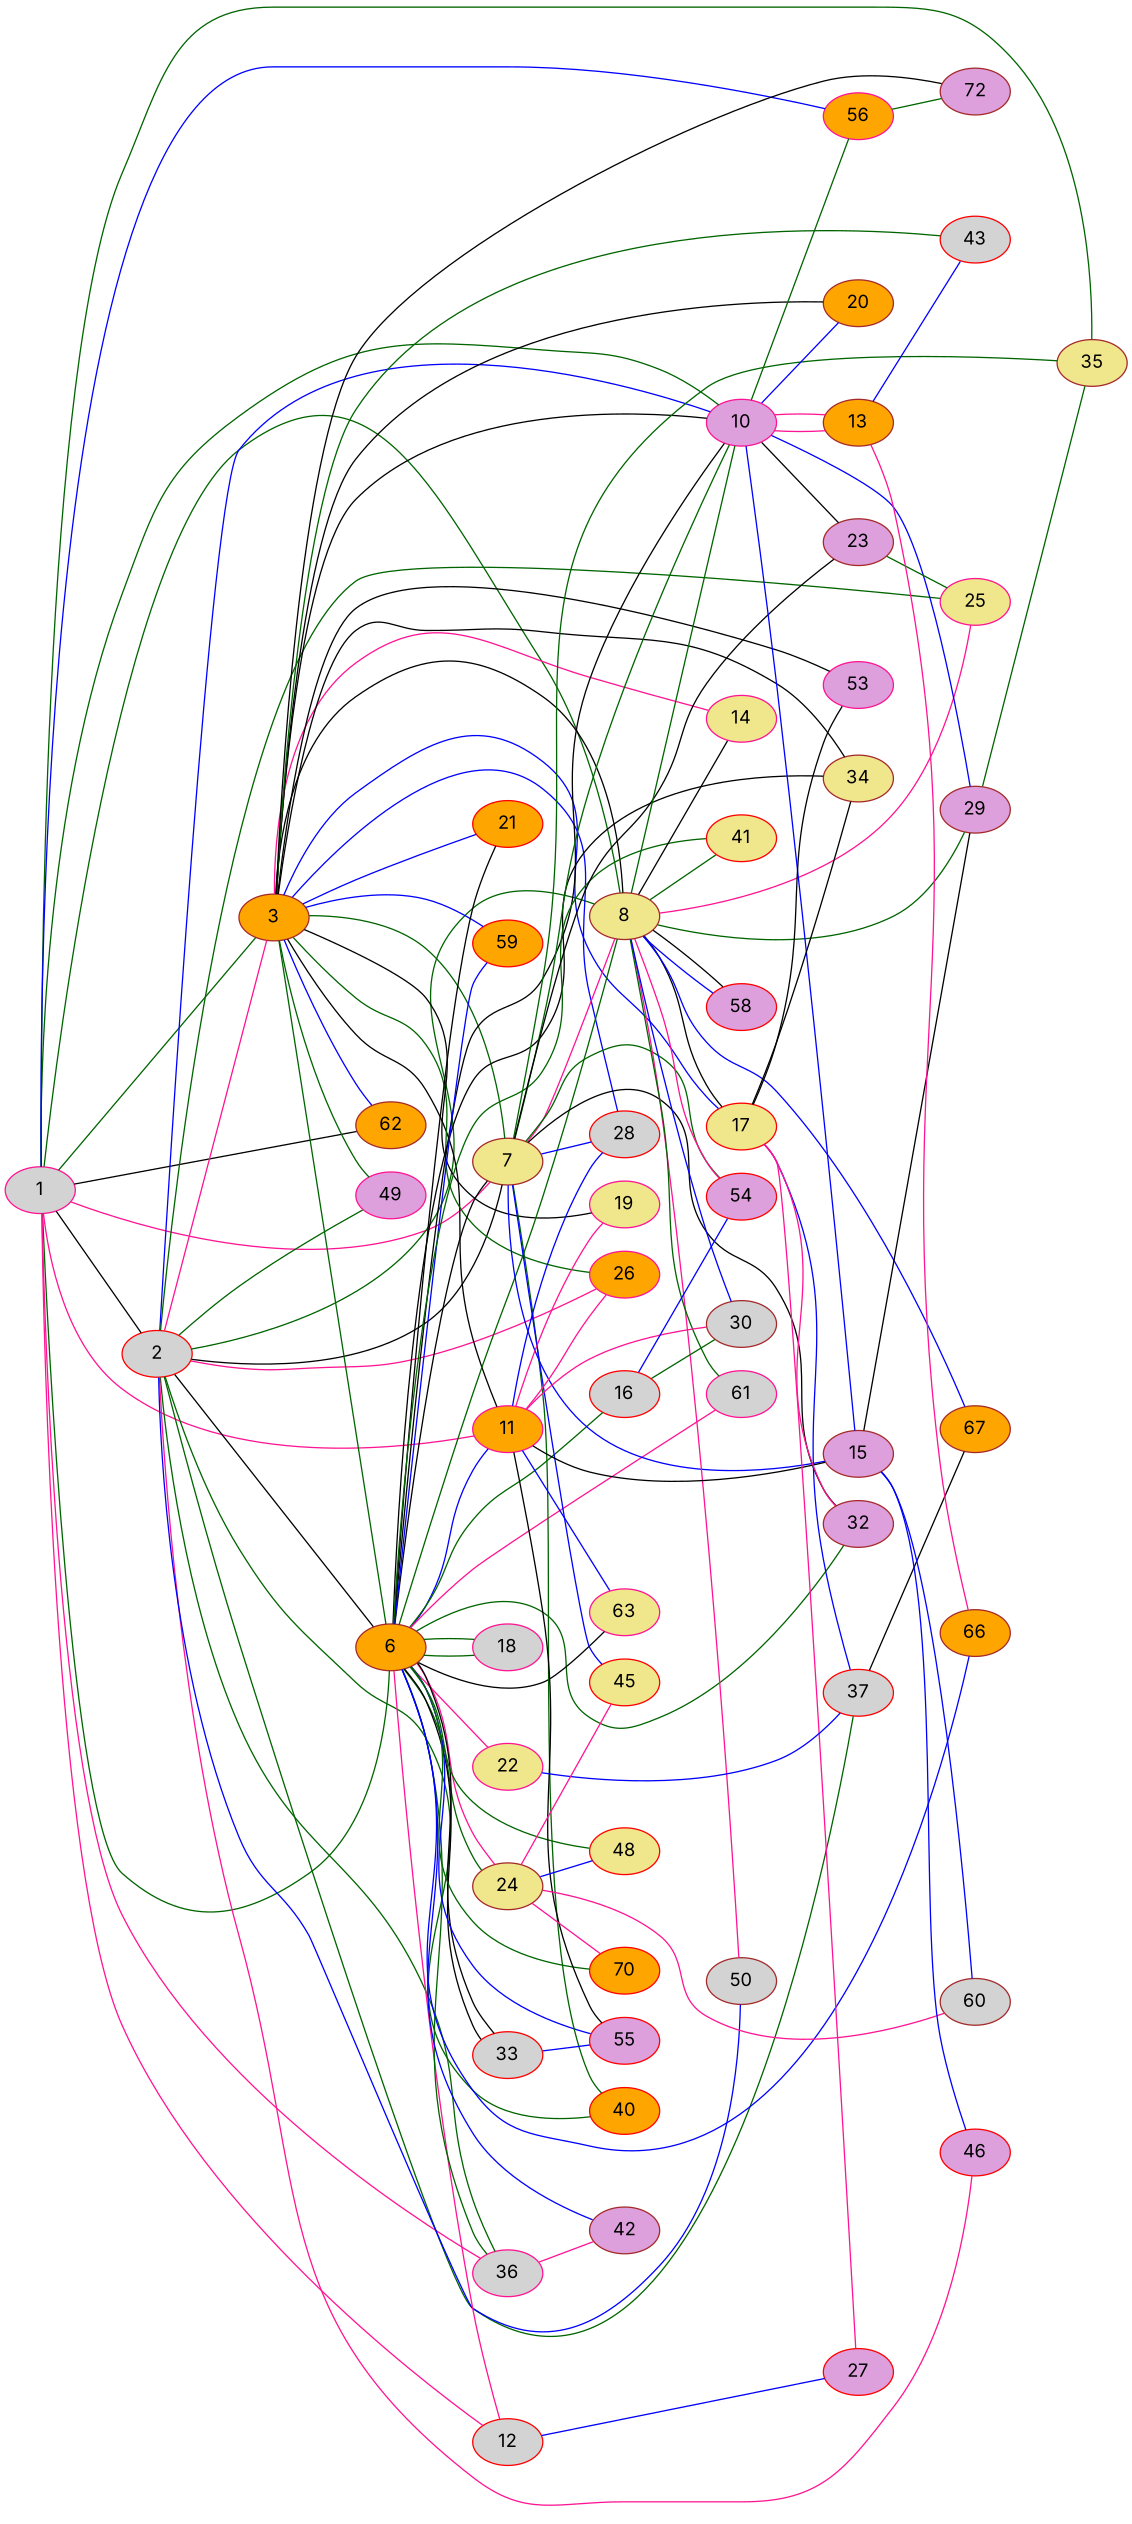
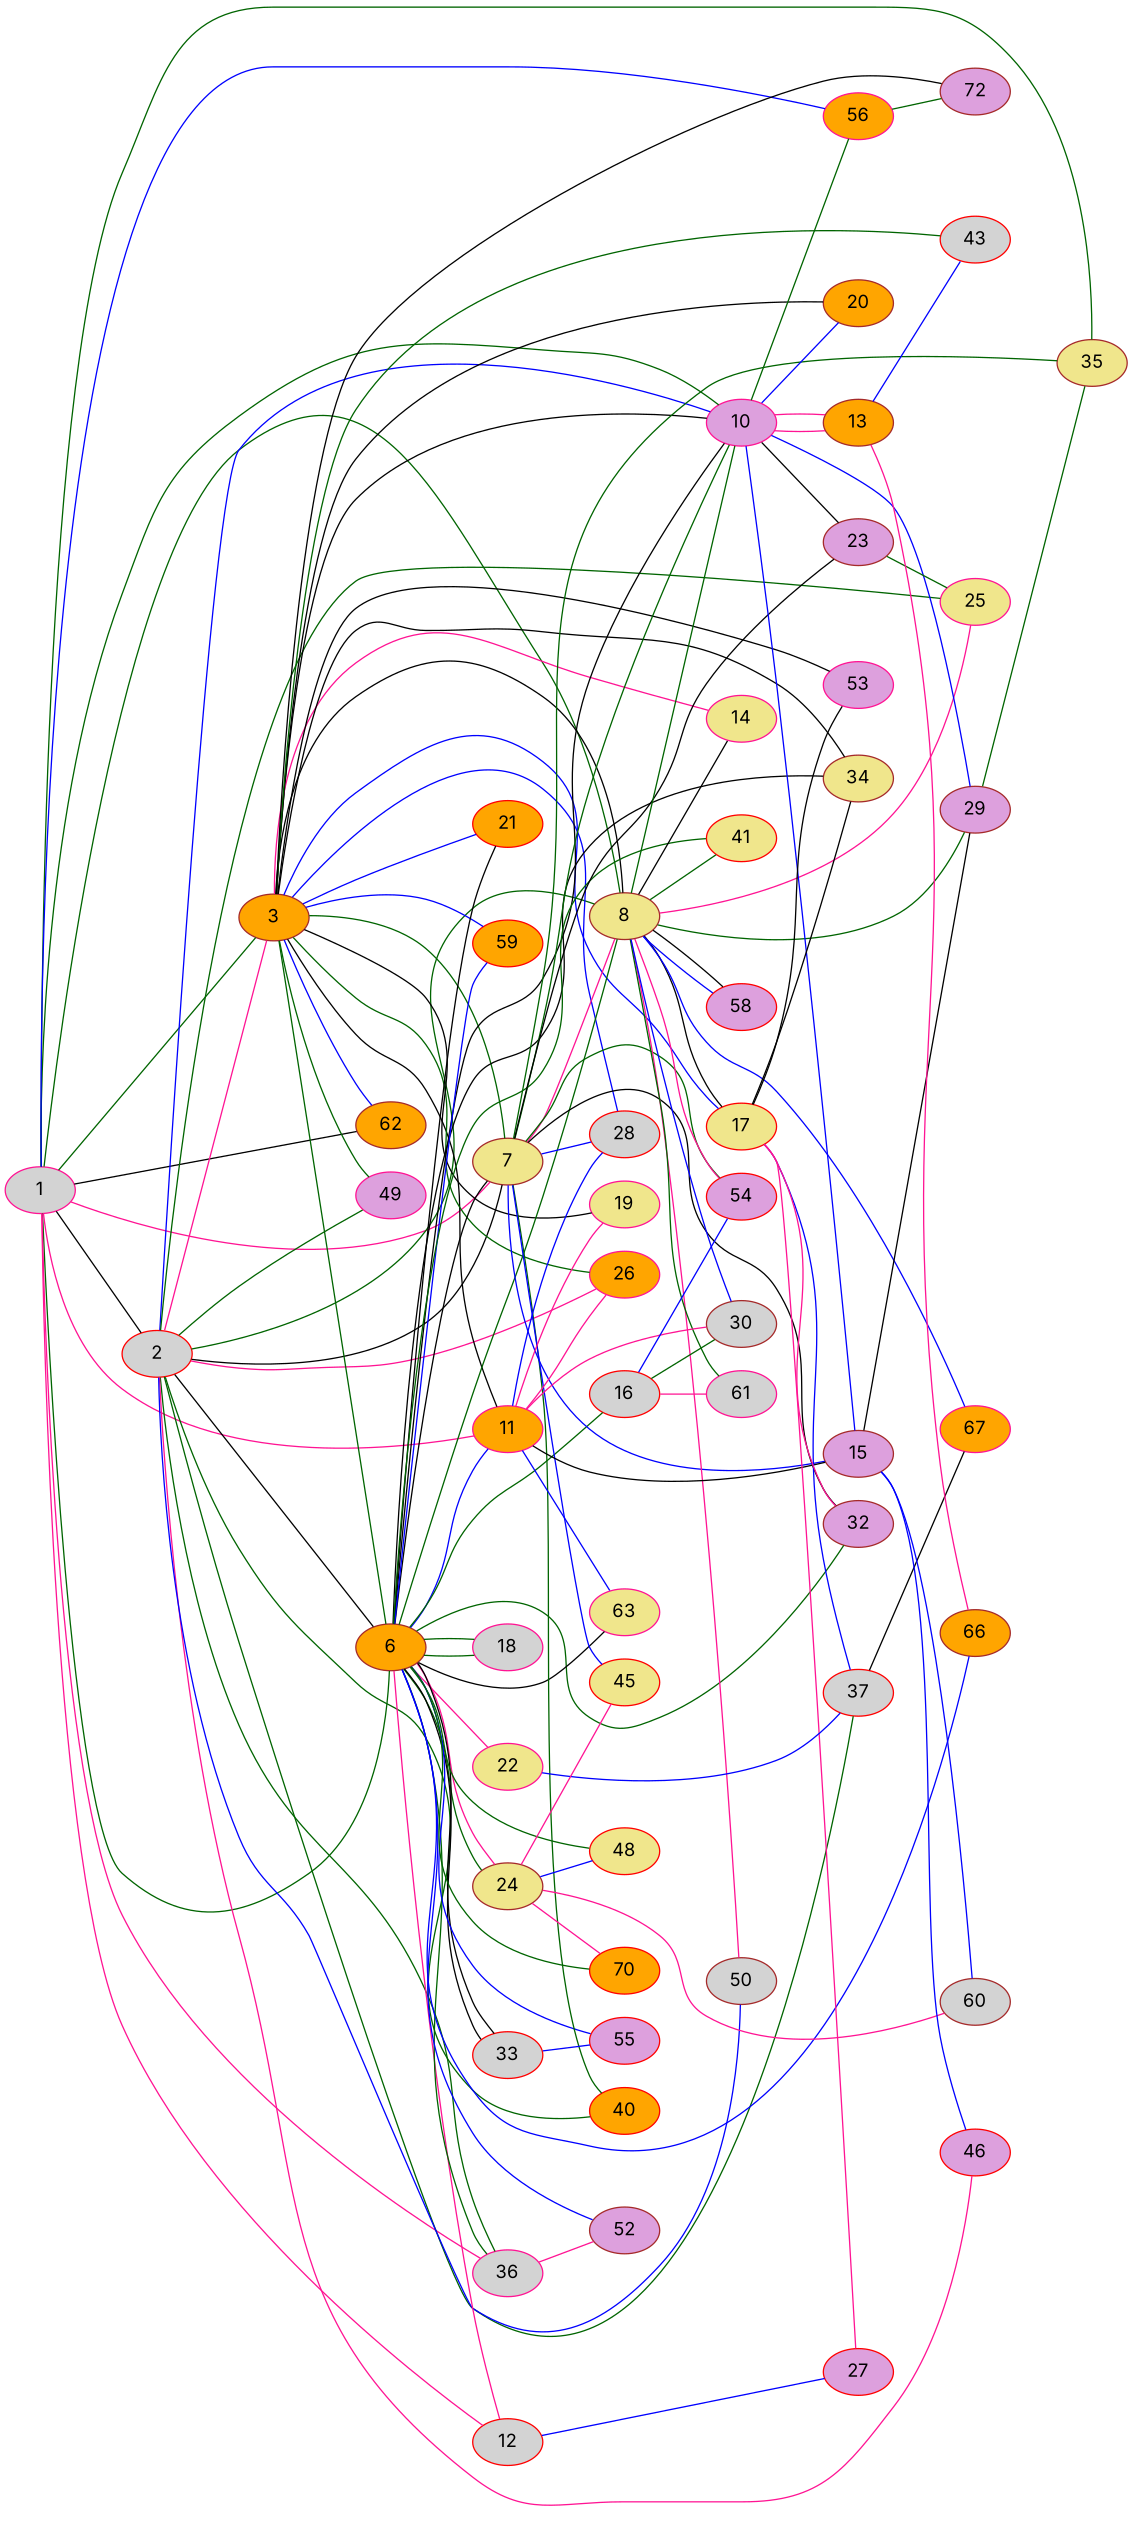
node "67": color brown -> deeppink
edge "61" -- "6": now "61" -- "16"
edge "11" -- "55": removed
node "42": label "42" -> "52"
